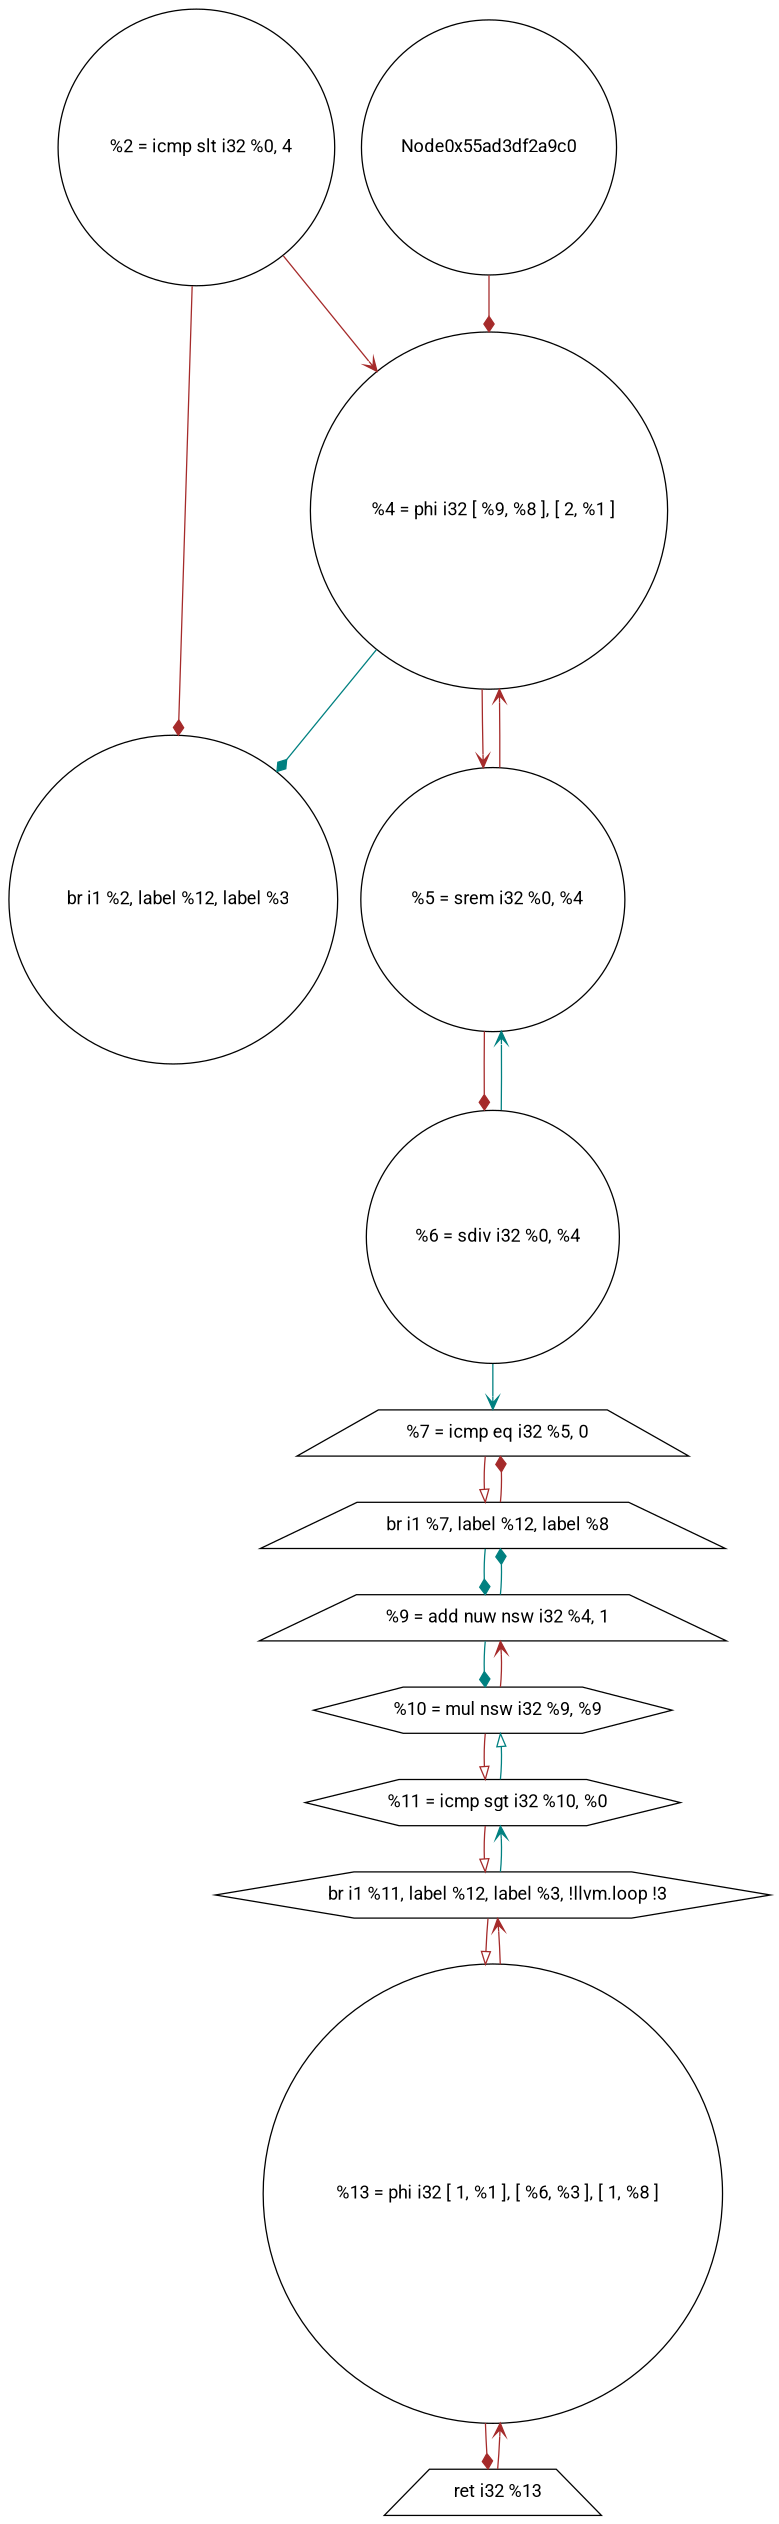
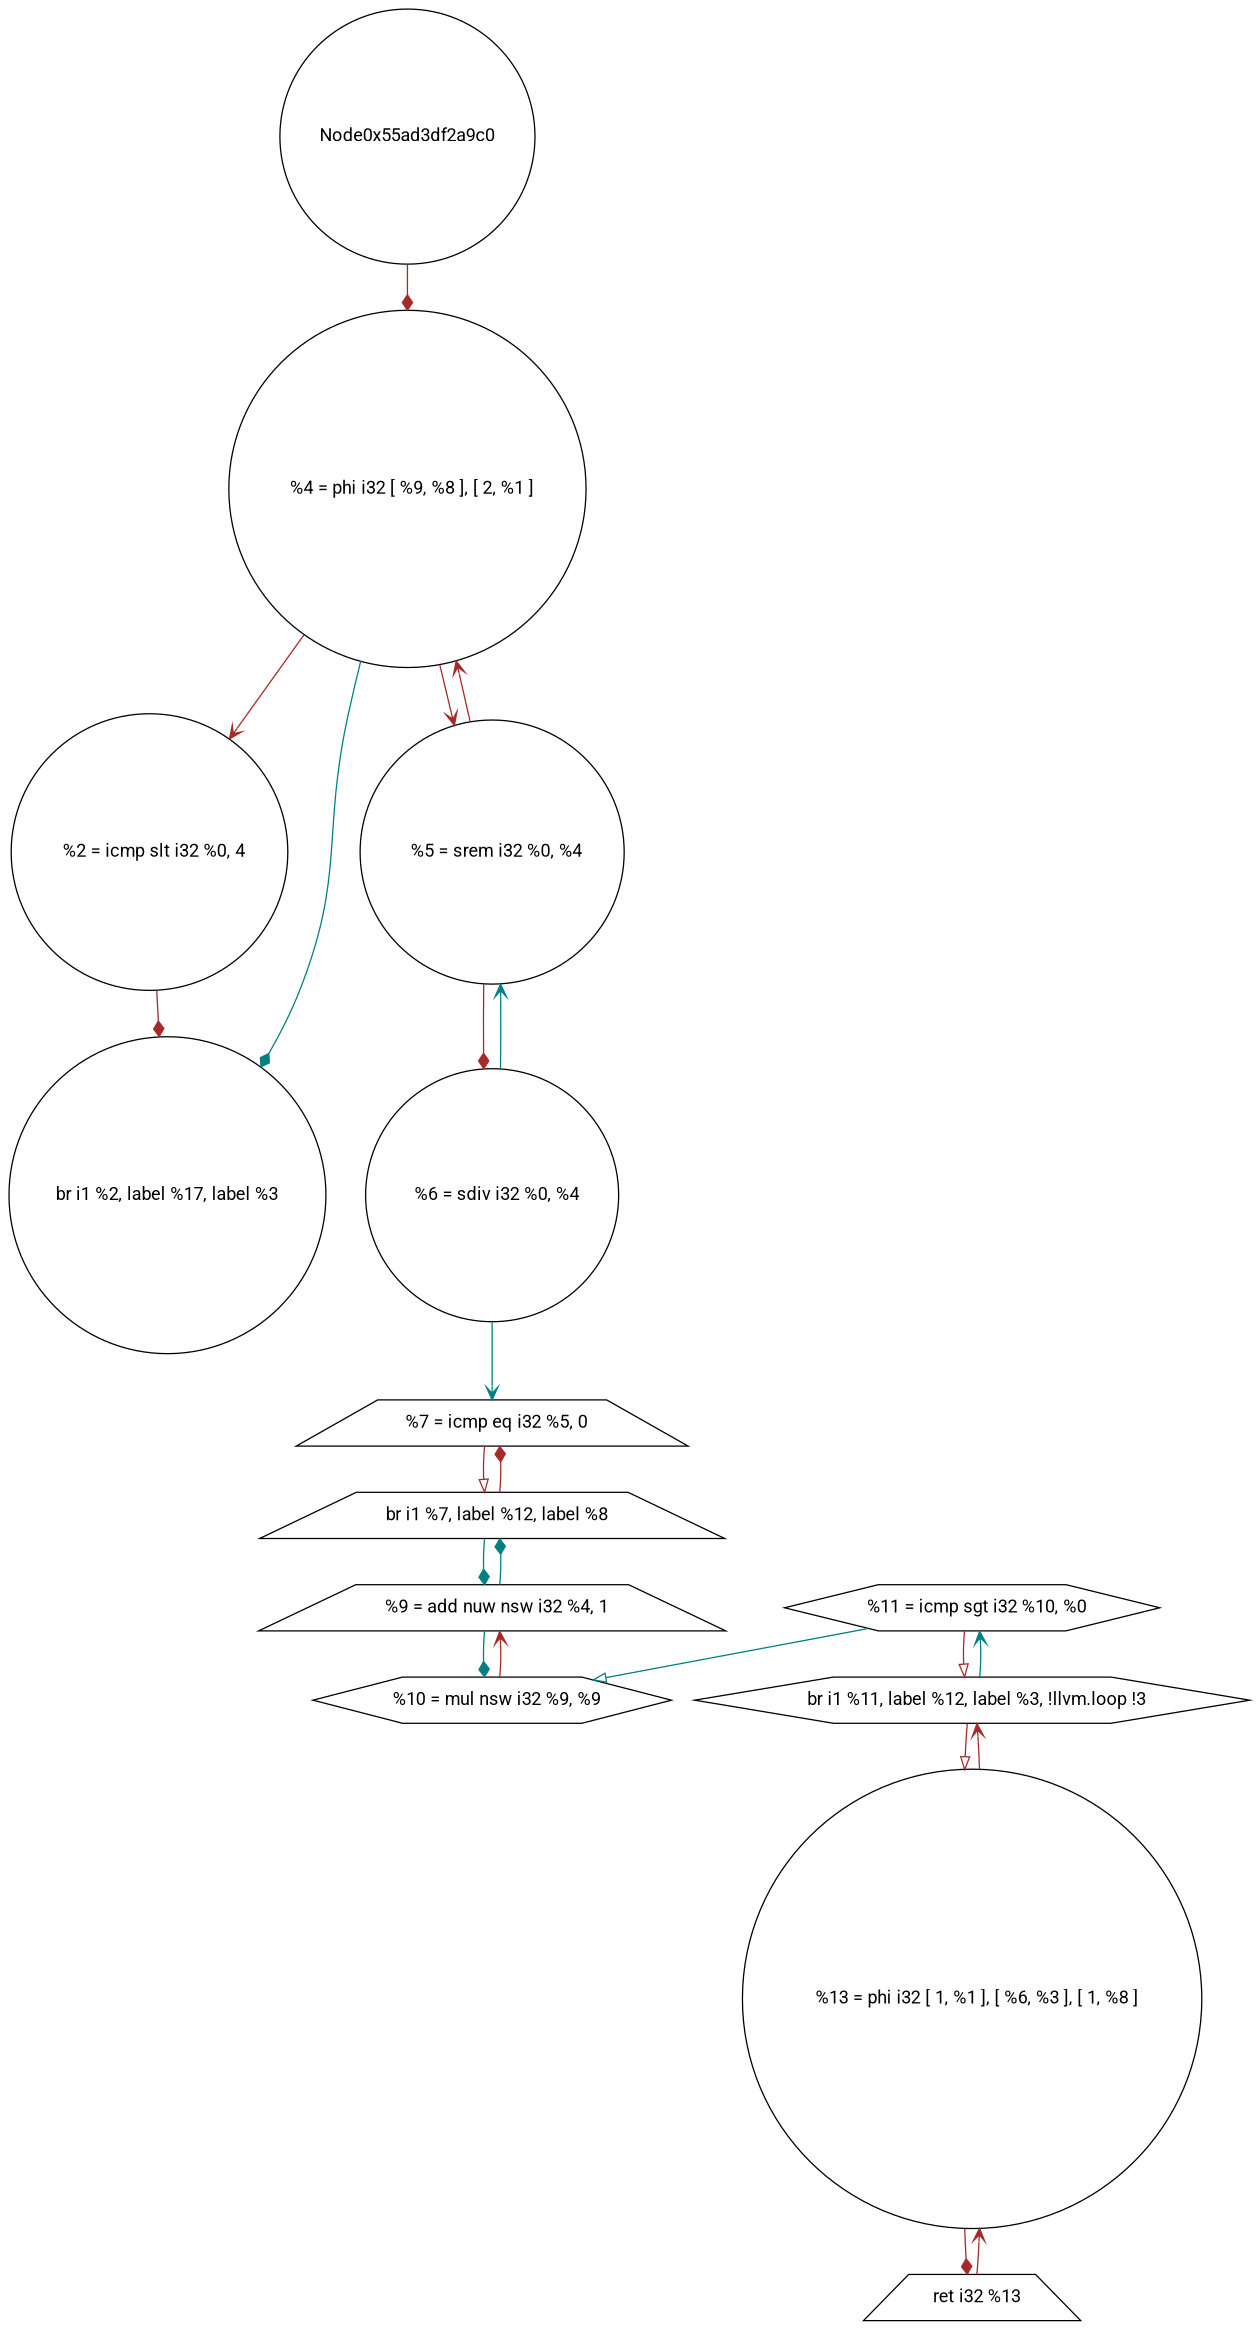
edge "%2 = icmp slt i32 %0, 4" -> "%4 = phi i32 [ %9, %8 ], [ 2, %1 ]": reversed
node "br i1 %2, label %12, label %3": label "br i1 %2, label %12, label %3" -> "br i1 %2, label %17, label %3"
edge "%10 = mul nsw i32 %9, %9" -> "%11 = icmp sgt i32 %10, %0": removed
